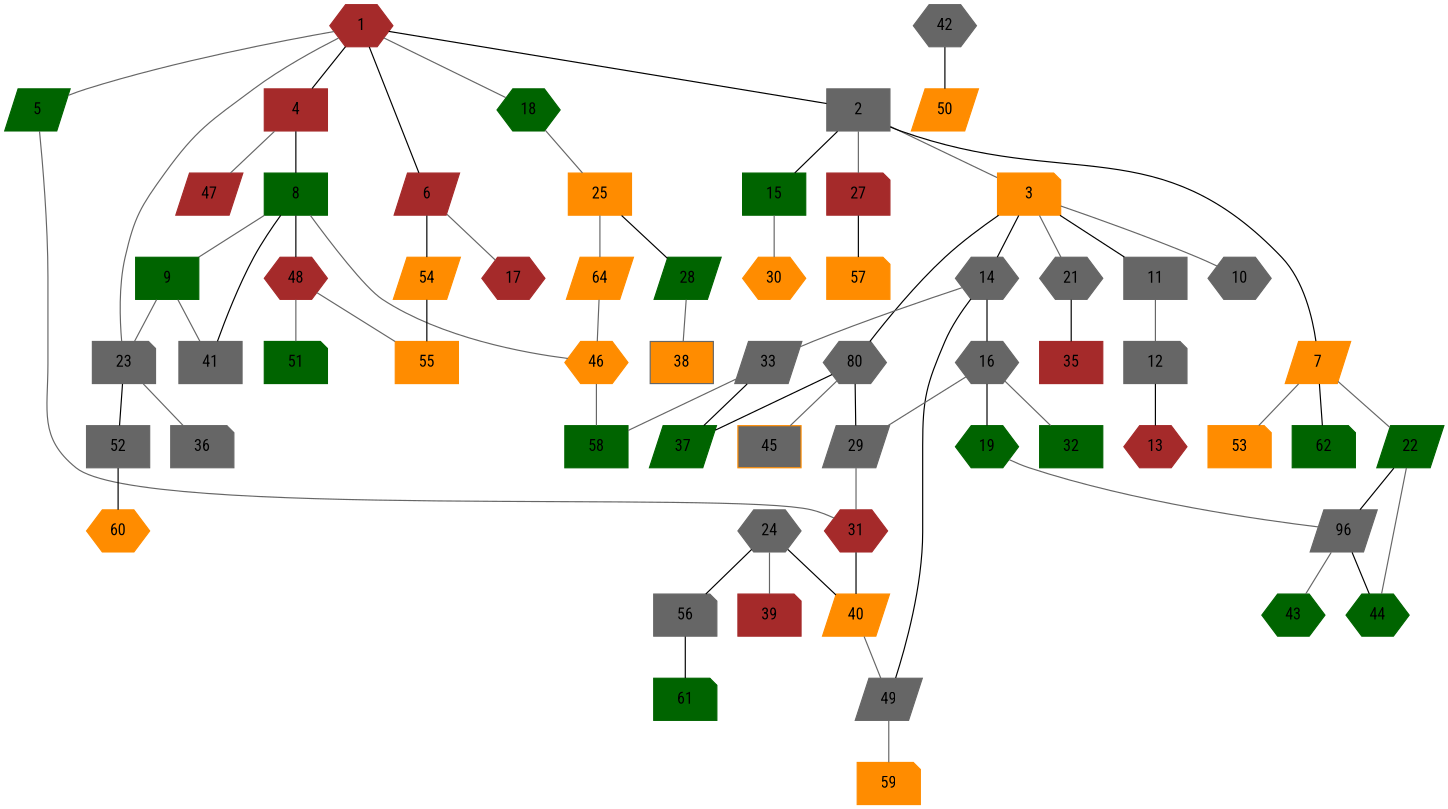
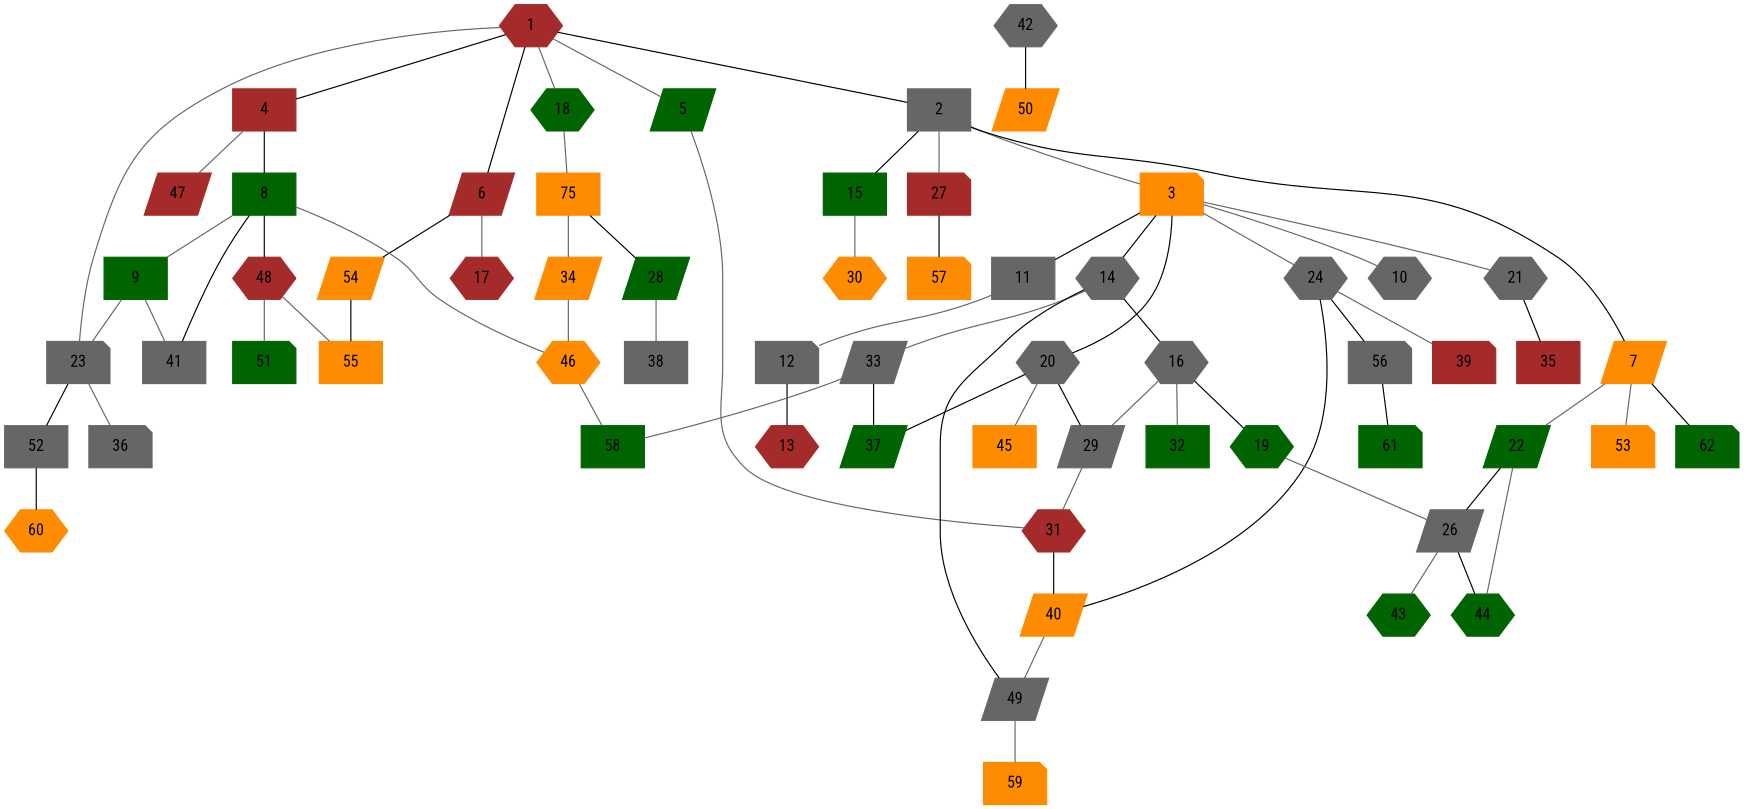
node "25": label "25" -> "75"
edge "3" -- "24": added
node "64": label "64" -> "34"
node "38": fillcolor darkorange -> gray40
node "80": label "80" -> "20"
node "45": fillcolor gray40 -> darkorange
node "96": label "96" -> "26"
